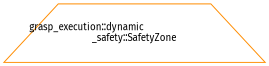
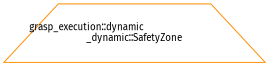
node "grasp_execution::dynamic _safety::SafetyZone": label "grasp_execution::dynamic _safety::SafetyZone" -> "grasp_execution::dynamic _dynamic::SafetyZone"
